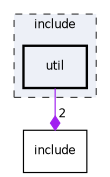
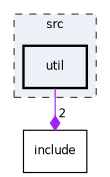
cluster "include": label "include" -> "src"
